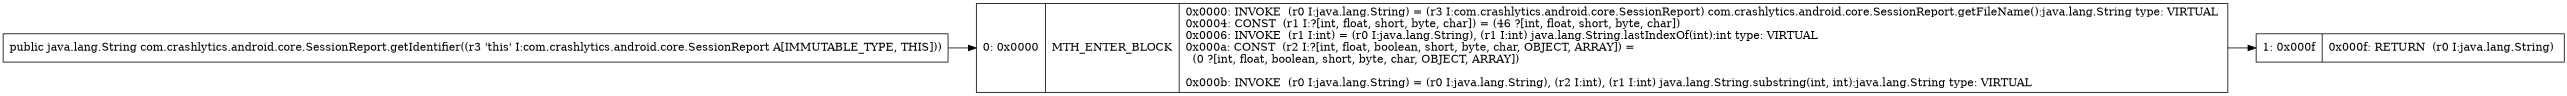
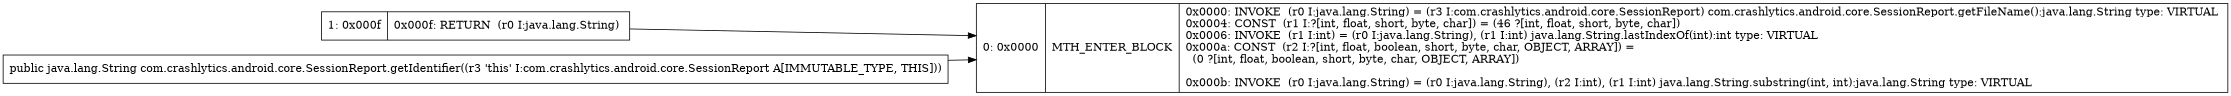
edge "0: 0x0000" -> "1: 0x000f": reversed
